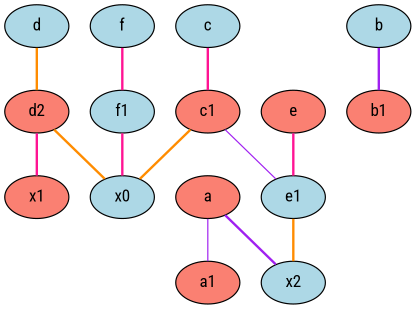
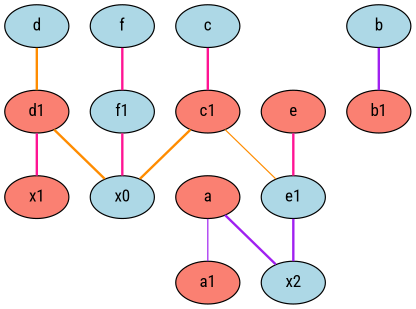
node "d2": label "d2" -> "d1"
edge "c1" -- "e1": color purple -> darkorange
edge "e1" -- "x2": color darkorange -> purple
